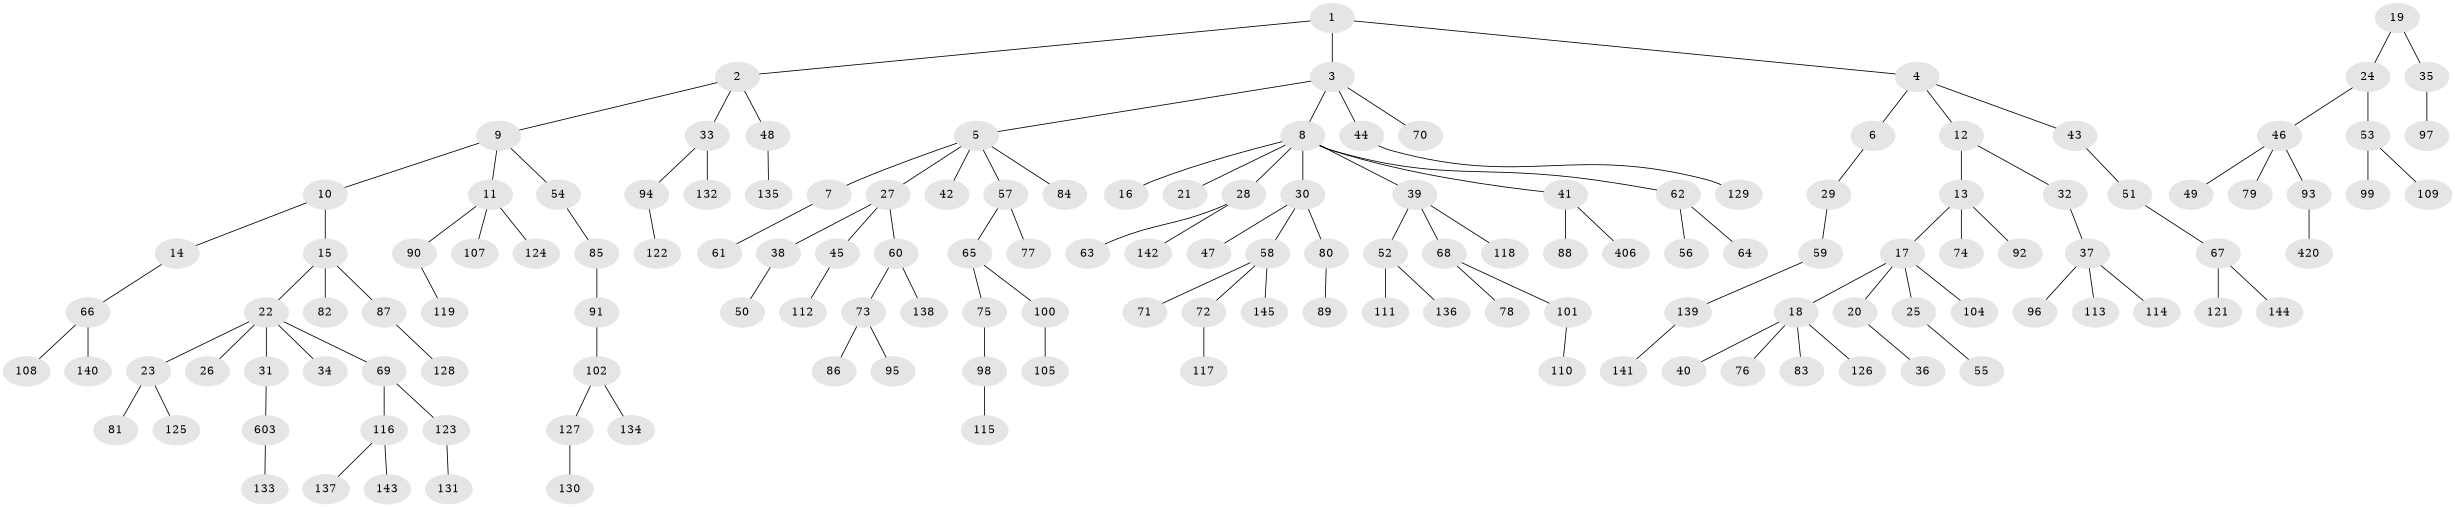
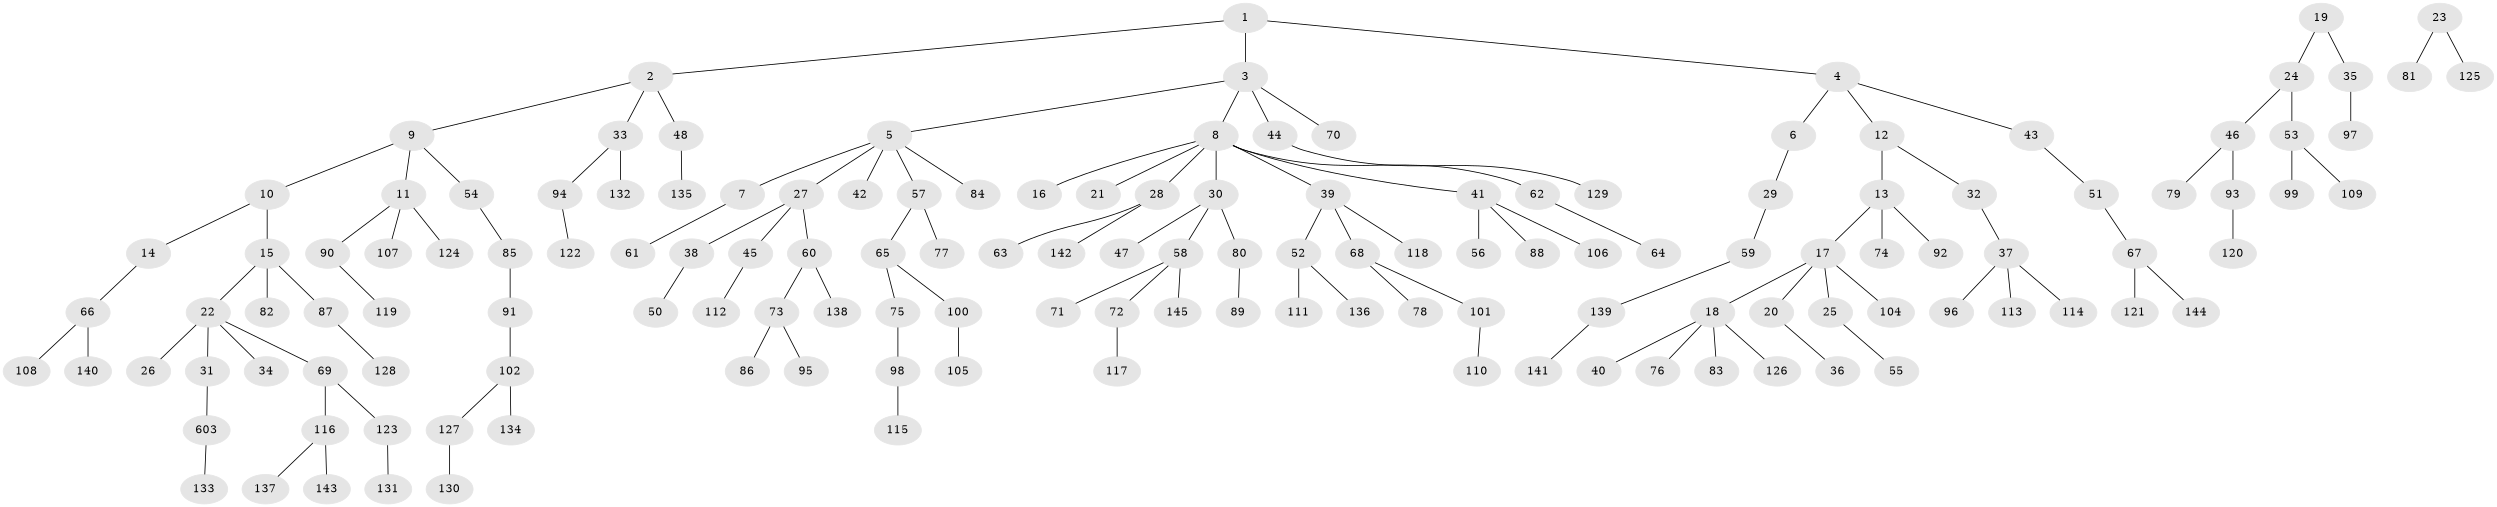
node "49": removed
edge "62" -- "56": now "41" -- "56"
node "406": label "406" -> "106"
node "420": label "420" -> "120"
edge "22" -- "23": removed
